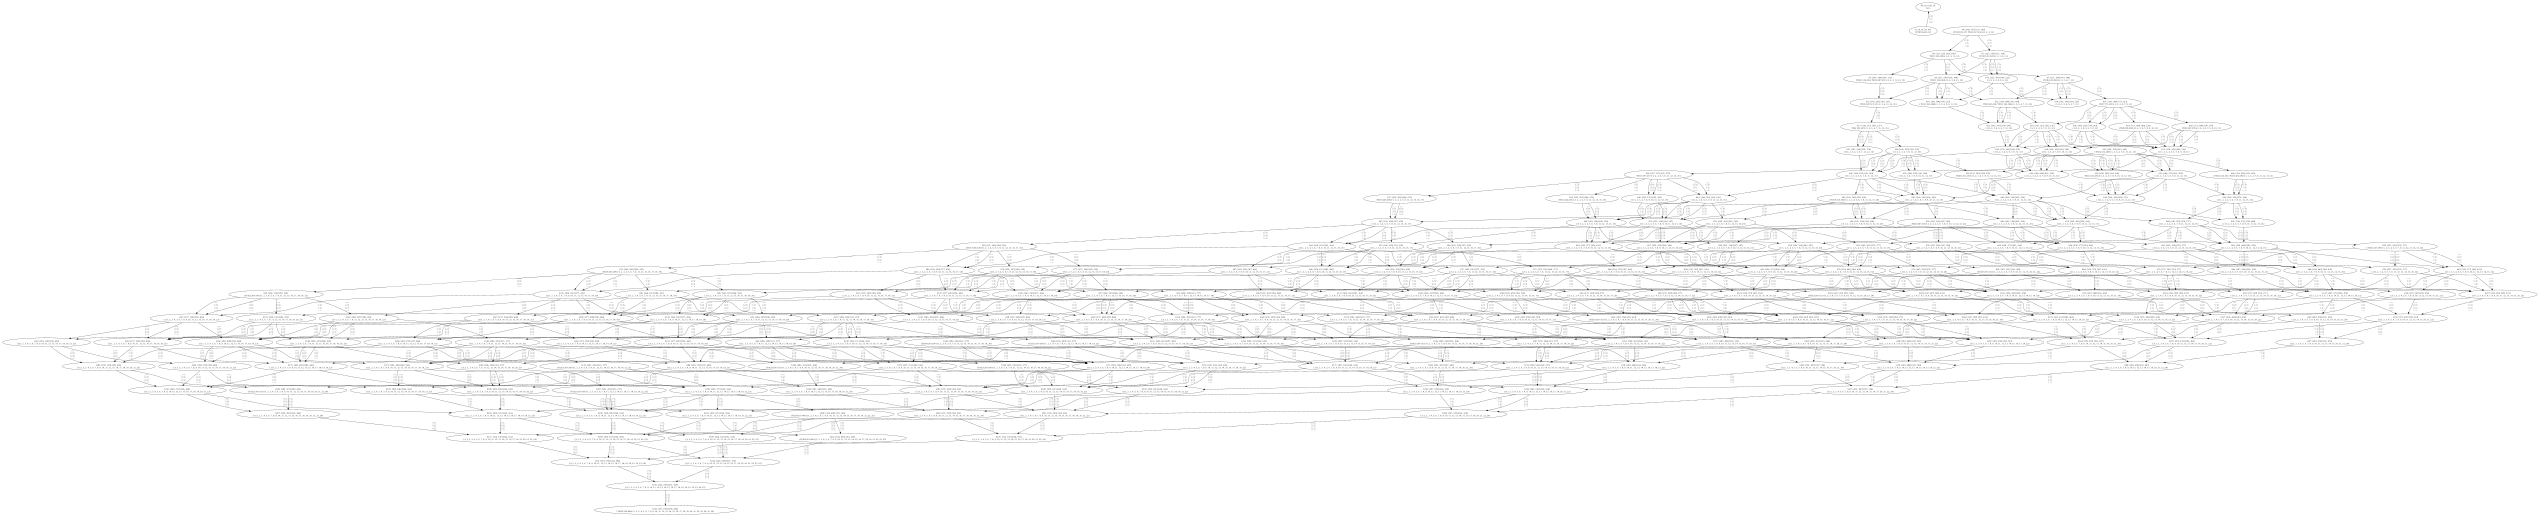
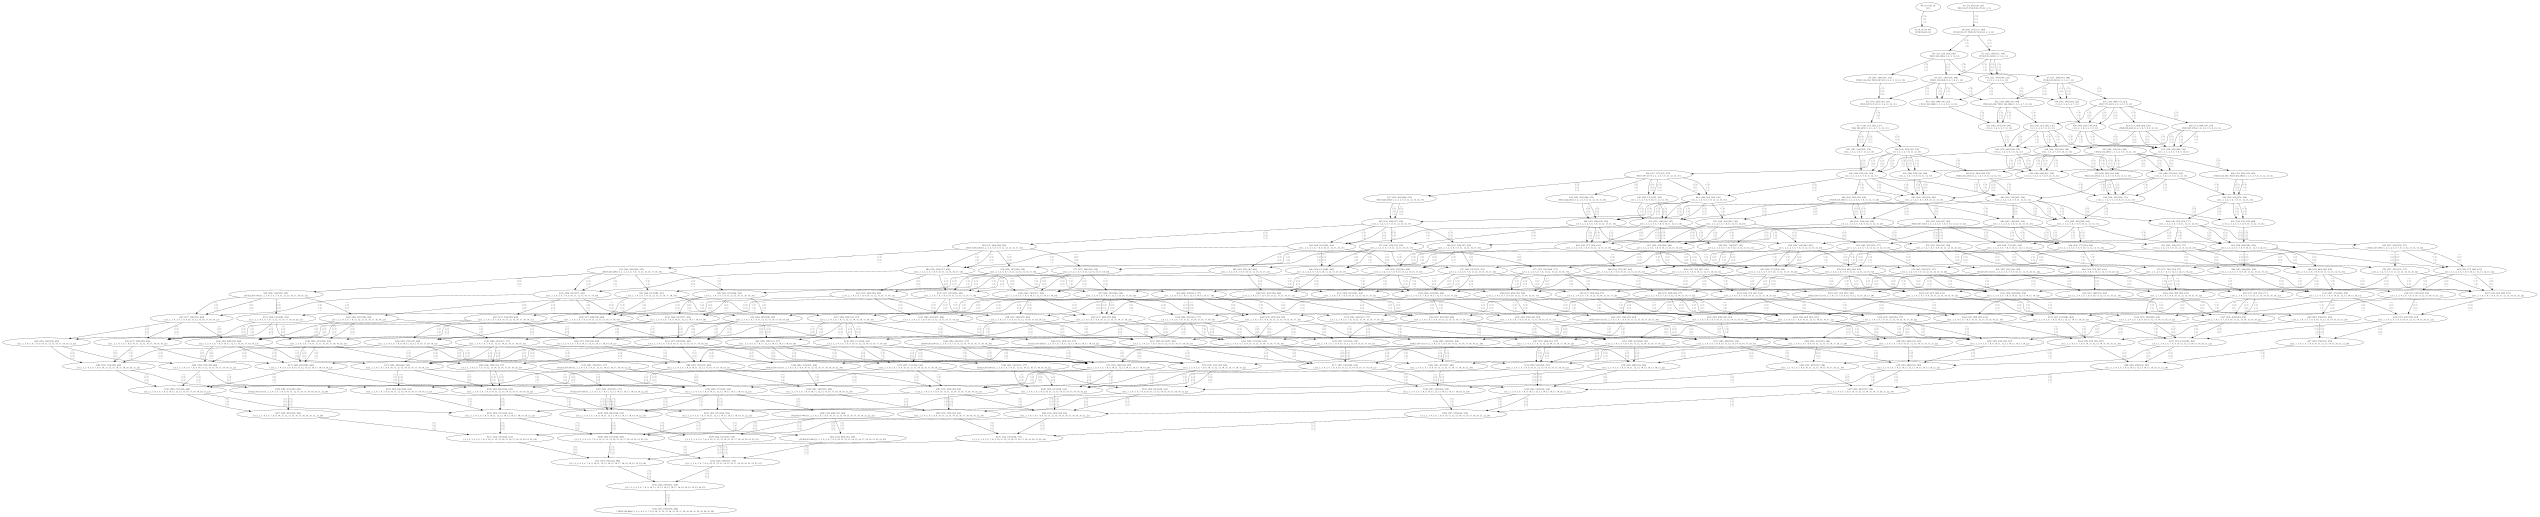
node "S3: [53, 67] [109, 137] {T0J1:53-67, T0J2:109-137}{1, 2, 3}": added
edge "S1: [0, 0] [36, 45] {T0J0:36-45}{1}" -> "S0: [0, 0] [0, 0] {}{}": reversed
edge "S14: [143, 183] [160, 223] {}{1, 2, 3, 4, 5, 6, 7, 11}" -> "S18: [160, 223] [178, 243] {}{1, 2, 3, 4, 5, 6, 7, 8, 11}": added, label "T0 J7 DL=900 ES=143 LS=183 EF=187 LF=238"
